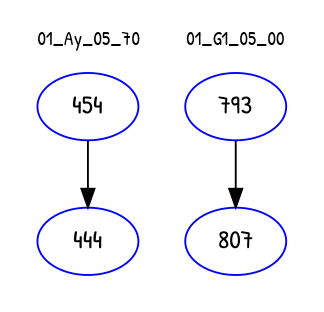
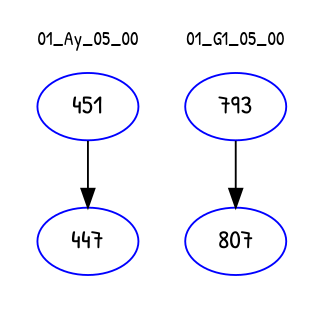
cluster "01_Ay_05_70": label "01_Ay_05_70" -> "01_Ay_05_00"
node "454": label "454" -> "451"
node "444": label "444" -> "447"
